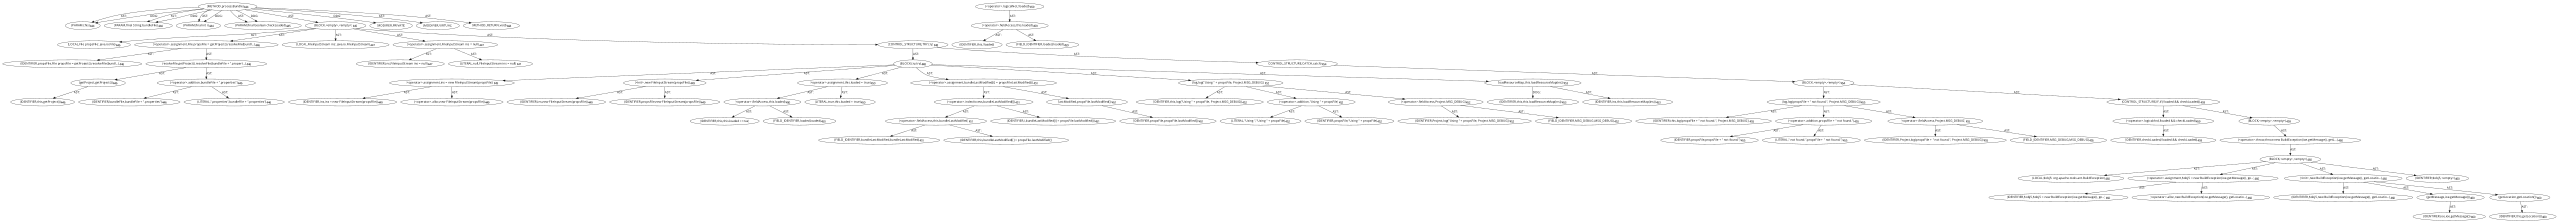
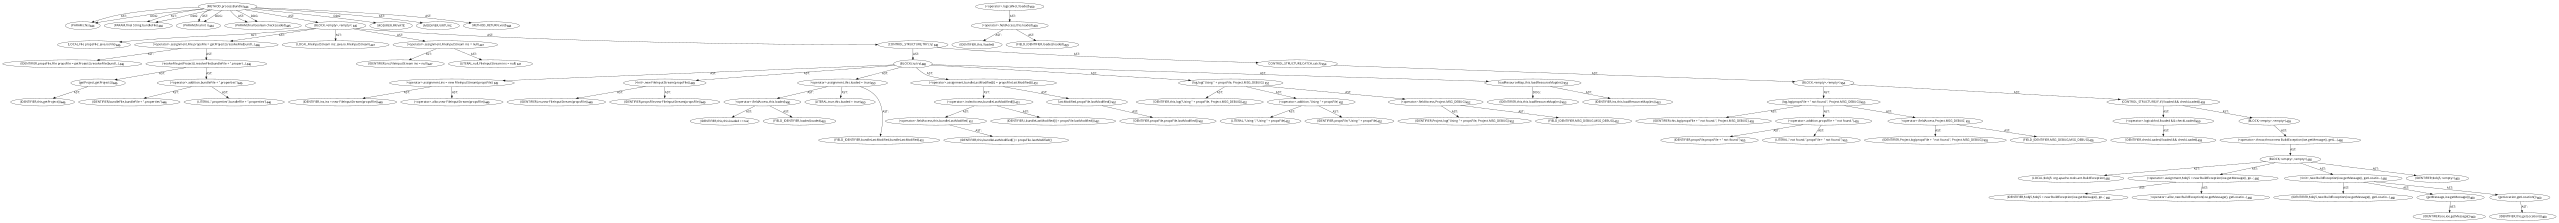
edge "(<operator>.fieldAccess,this.bundleLastModified)" -> "(FIELD_IDENTIFIER,bundleLastModified,bundleLastModified)": now "(<operator>.assignment,this.loaded = true)" -> "(FIELD_IDENTIFIER,bundleLastModified,bundleLastModified)"
